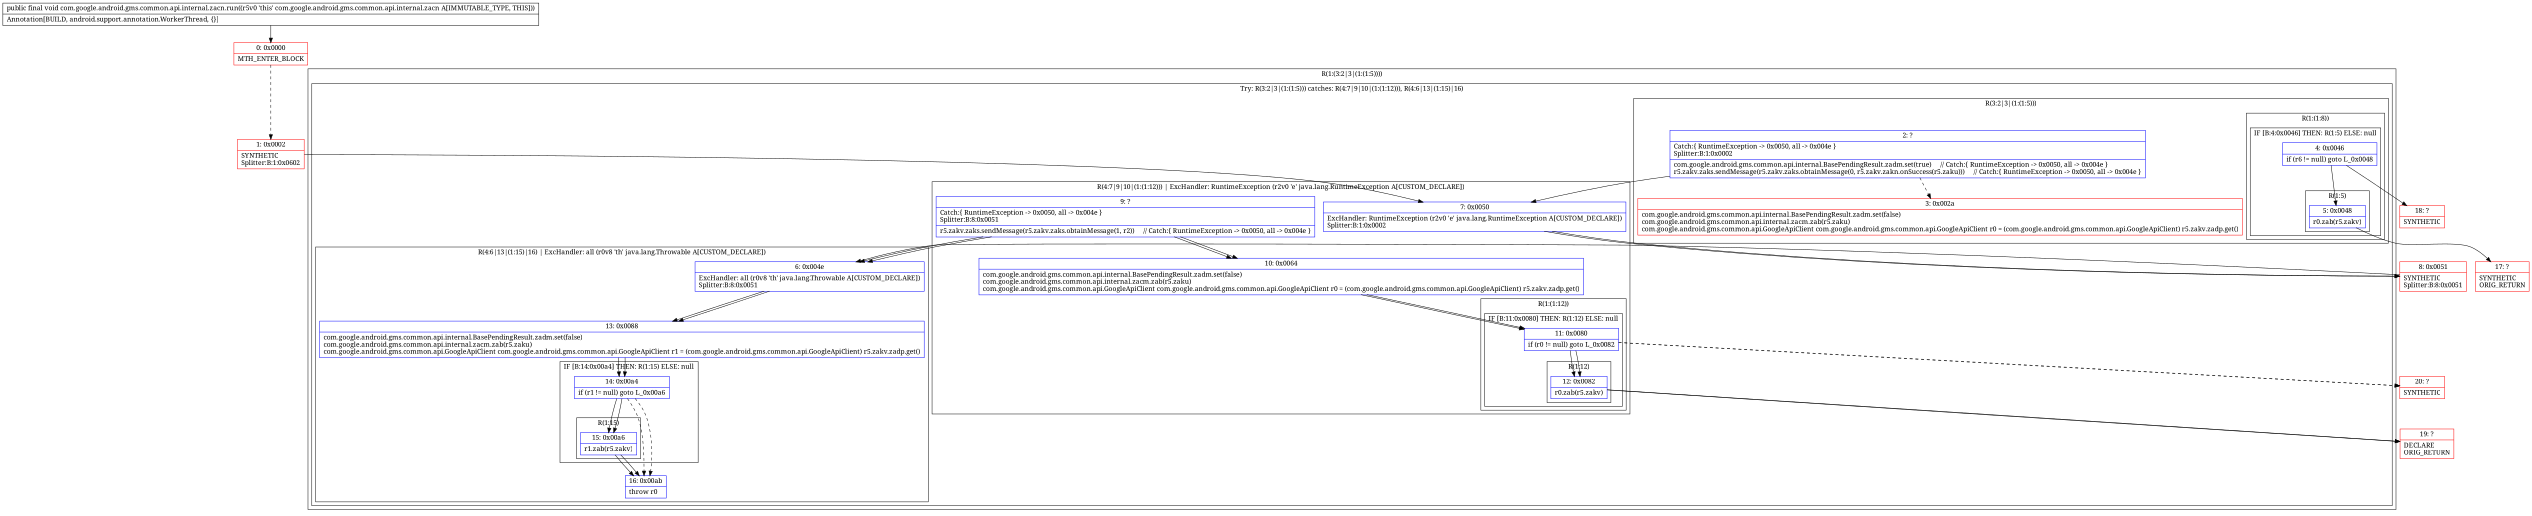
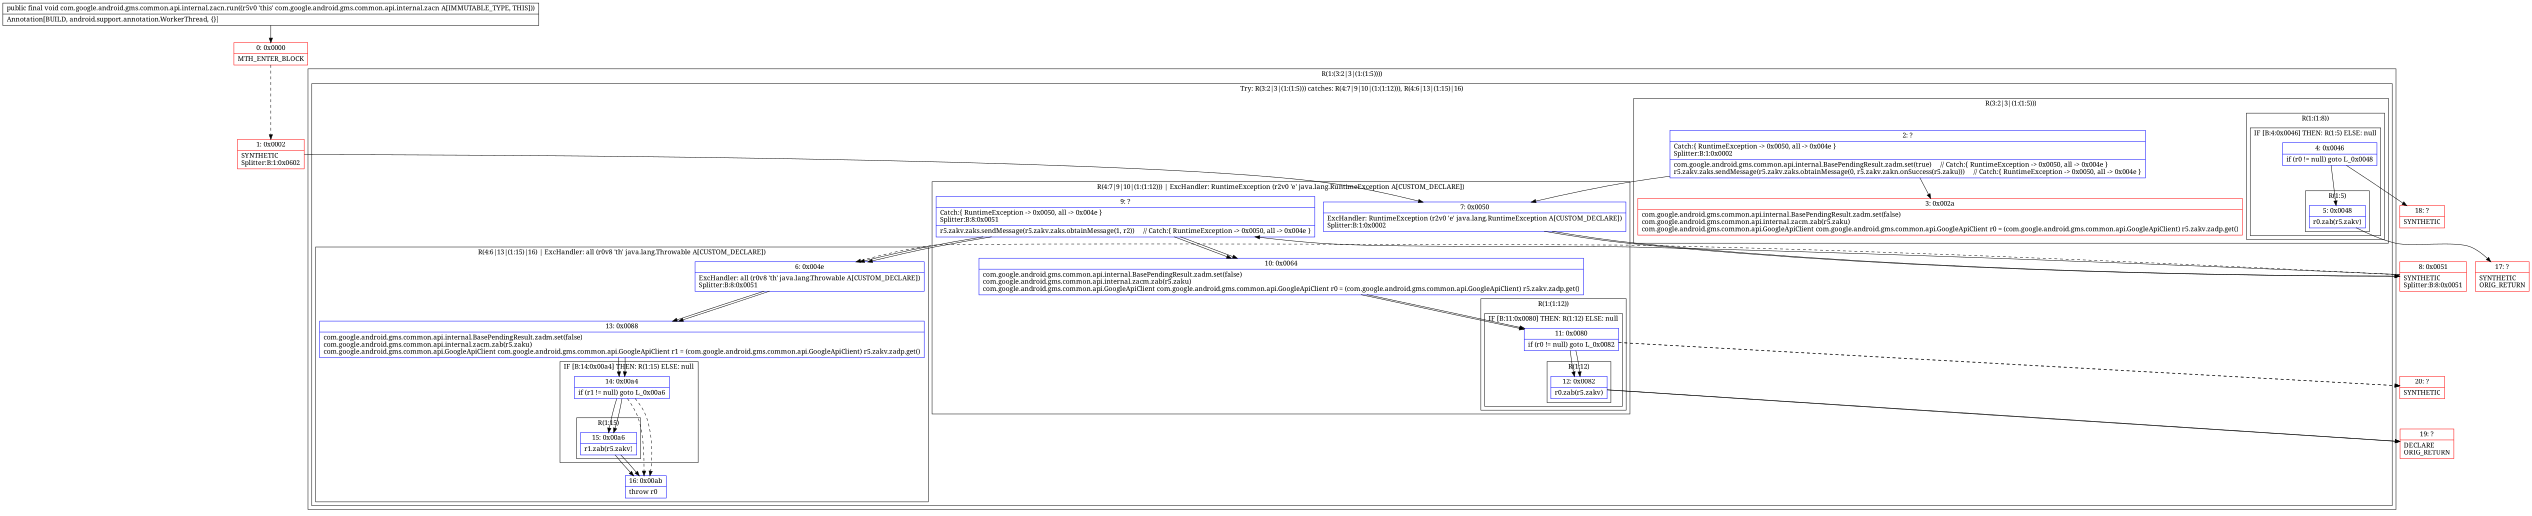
node "4: 0x0046": text "if (r6 != null) goto L_0x0048" -> "if (r0 != null) goto L_0x0048"
edge "2: ?" -> "3: 0x002a": style dashed -> solid
edge "8: 0x0051" -> "6: 0x004e": style solid -> dashed
edge "8: 0x0051" -> "9: ?": added
